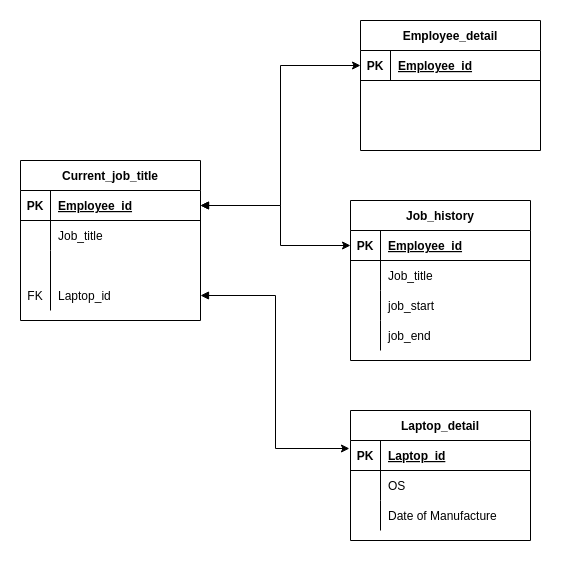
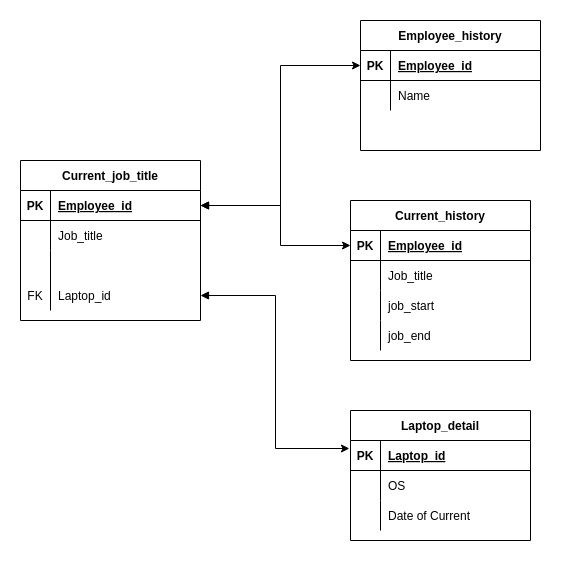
node "Employee_detail": label "Employee_detail" -> "Employee_history"
node "Name": added
node "Job_history": label "Job_history" -> "Current_history"
node "Date of Manufacture": label "Date of Manufacture" -> "Date of Current"
